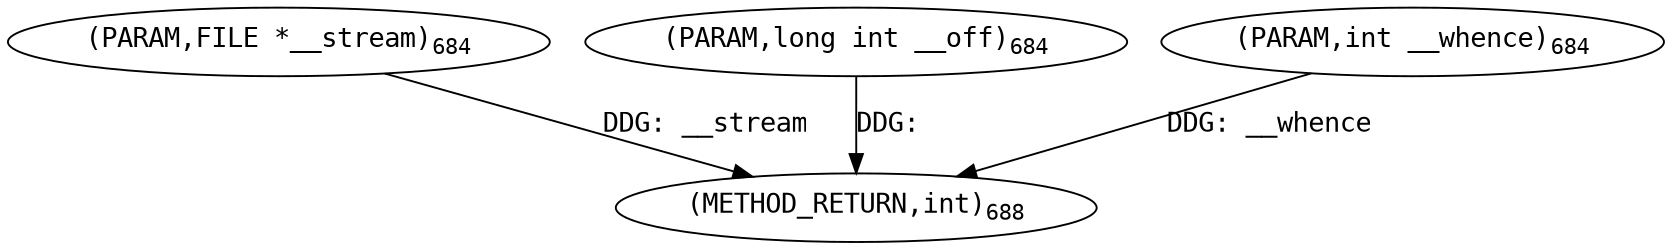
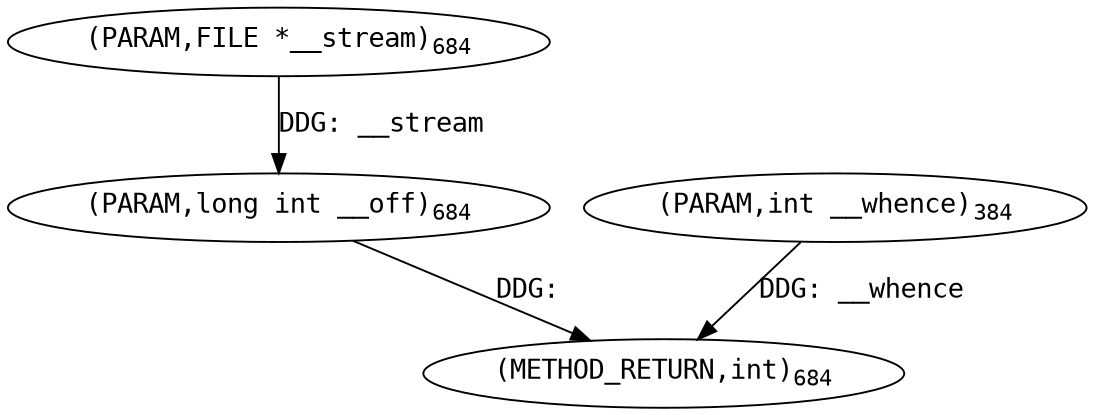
node "(PARAM,int __whence)": text "684" -> "384"
edge "(PARAM,FILE *__stream)" -> "(METHOD_RETURN,int)": now "(PARAM,FILE *__stream)" -> "(PARAM,long int __off)"
node "(METHOD_RETURN,int)": text "688" -> "684"
